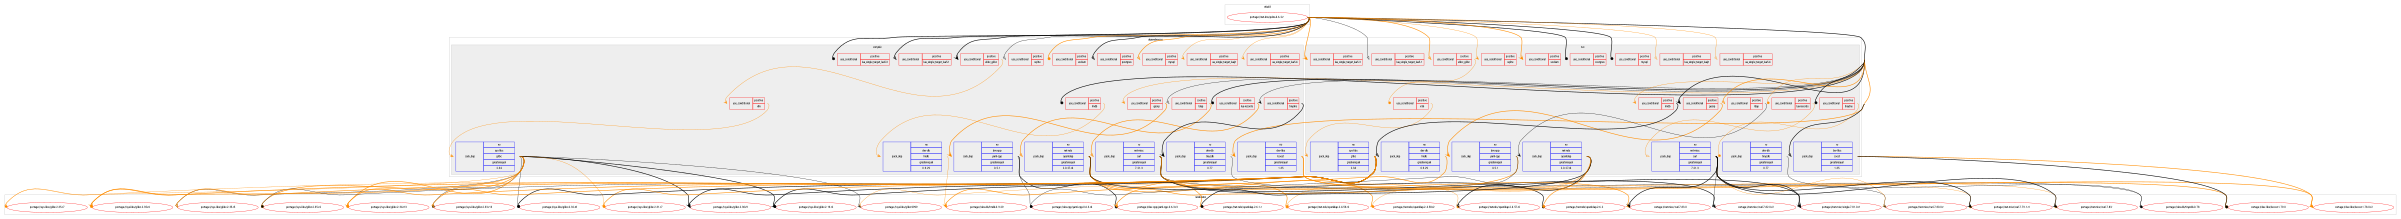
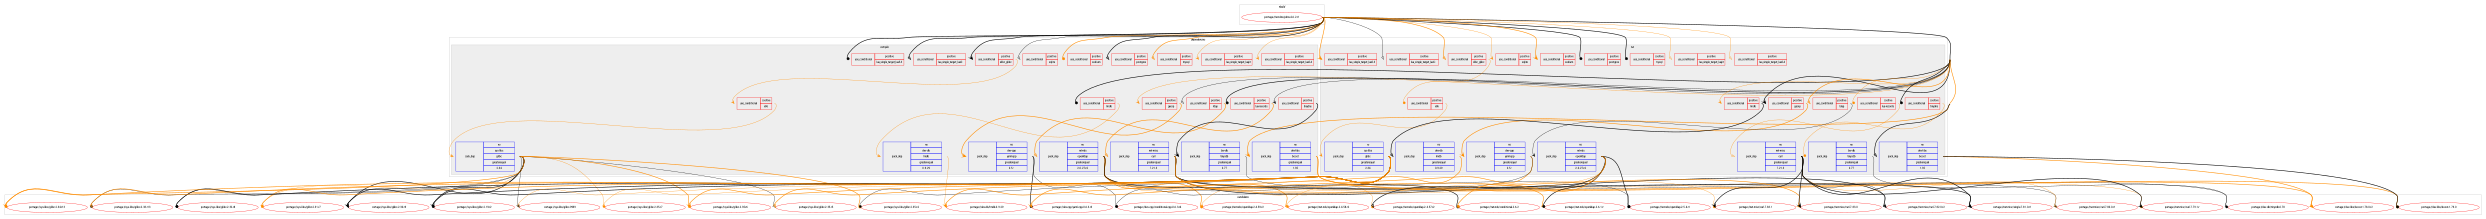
node "portage://dev-cpp/yaml-cpp-0.6.3-r4": label "portage://dev-cpp/yaml-cpp-0.6.3-r4" -> "portage://dev-cpp/conditional-cpp-0.6.3-r4"
node "portage://net-nds/openldap-2.6.2": label "portage://net-nds/openldap-2.6.2" -> "portage://net-nds/conditional-2.6.2"
node "portage://net-nds/openldap-2.5.4-r1": added
